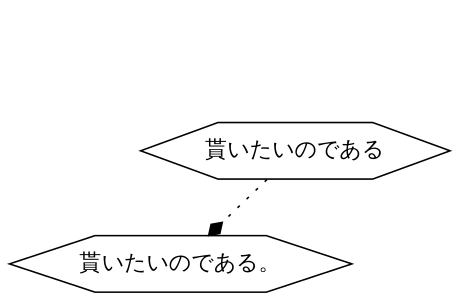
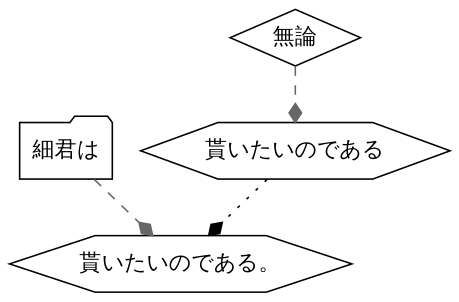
node "無論": added
node "細君は": added
